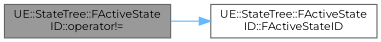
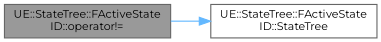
node "UE::StateTree::FActiveState ID::FActiveStateID": label "UE::StateTree::FActiveState ID::FActiveStateID" -> "UE::StateTree::FActiveState ID::StateTree"
